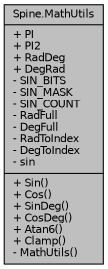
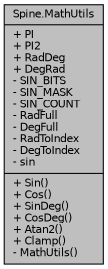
node "Spine.MathUtils": text "+ Atan6()" -> "+ Atan2()"
